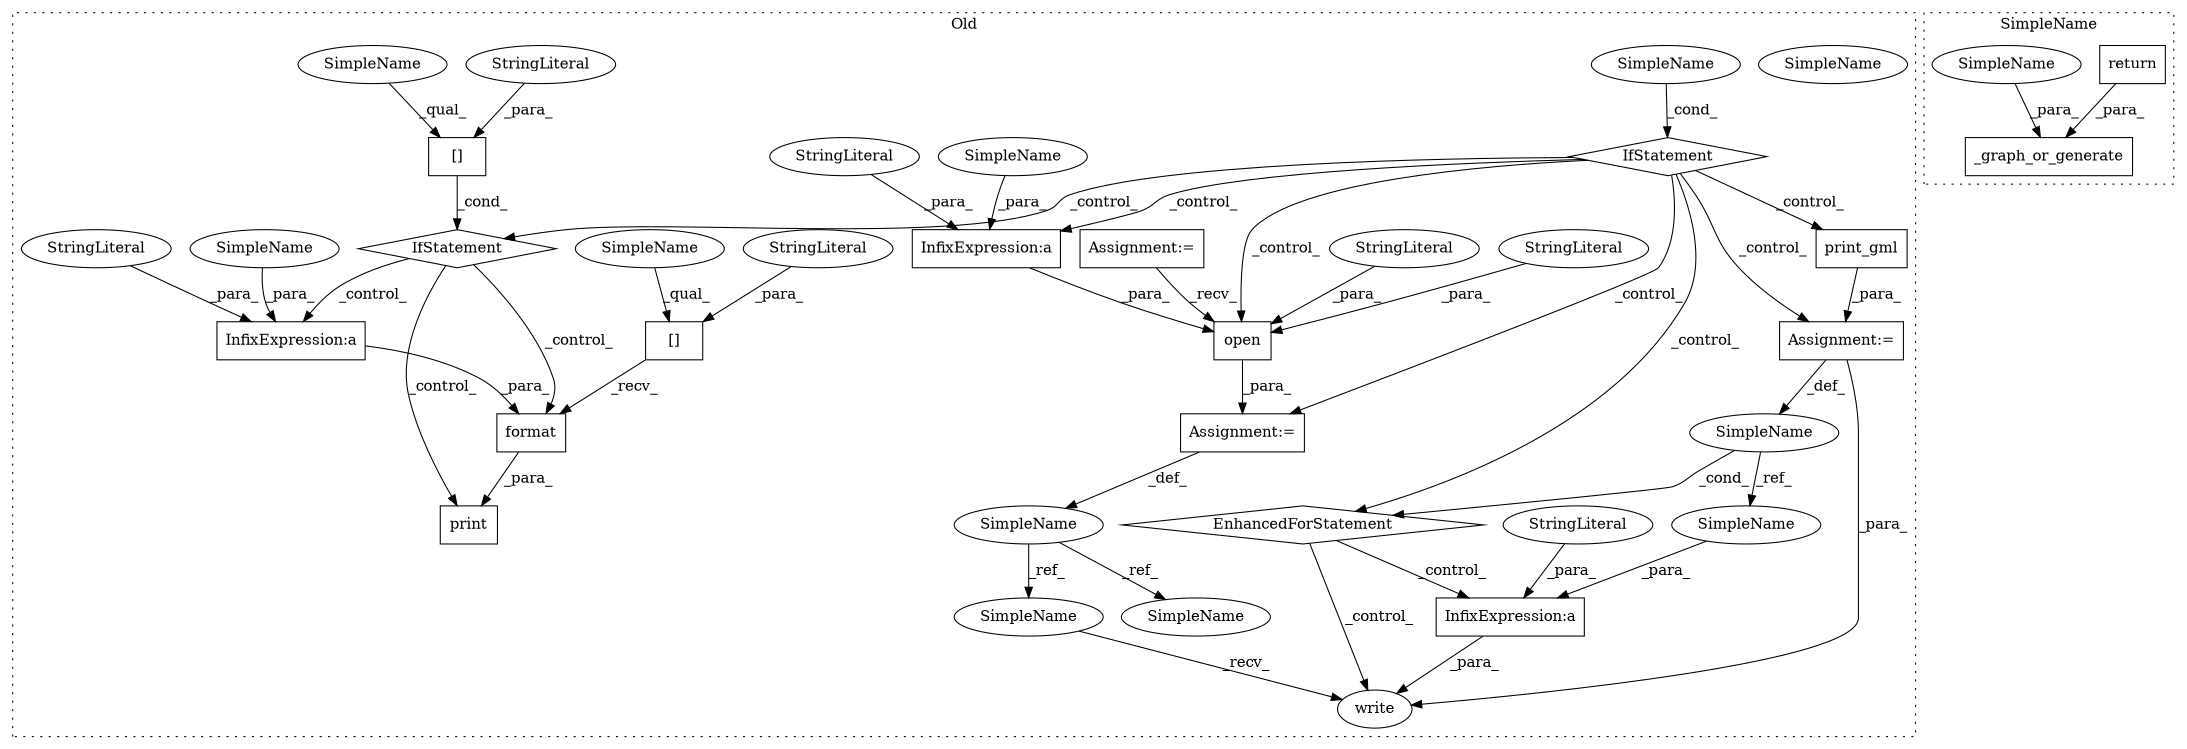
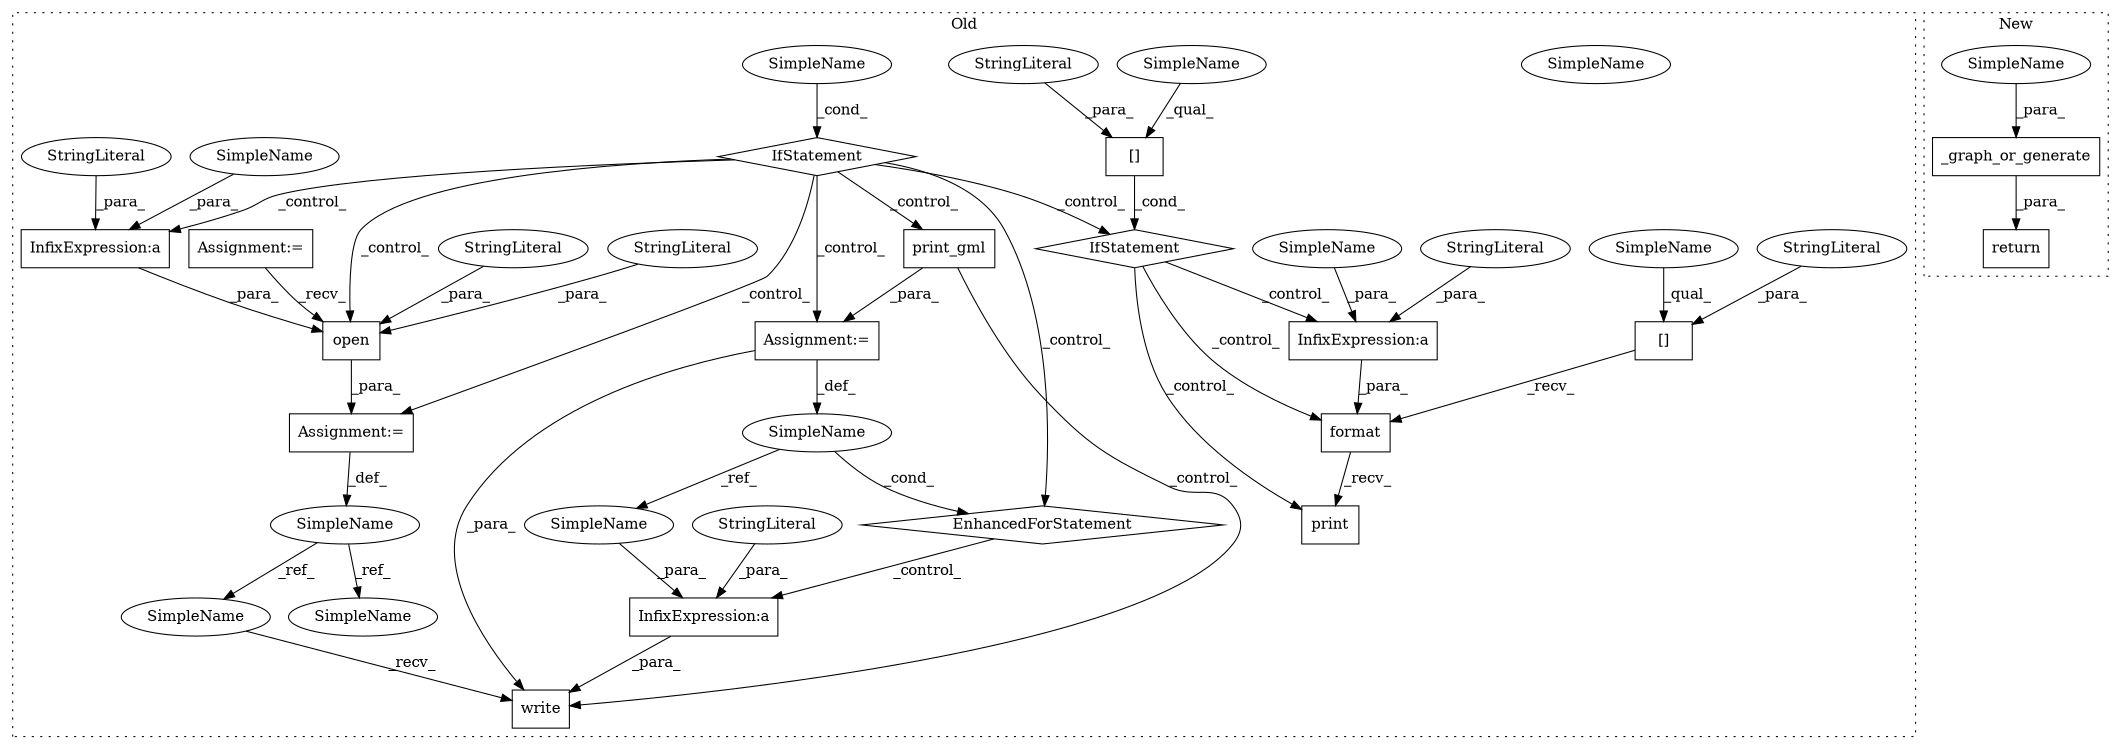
cluster "SimpleName": label "SimpleName" -> "New"
edge "return" -> "_graph_or_generate": reversed
edge "format" -> "print": label "_para_" -> "_recv_"
edge "EnhancedForStatement" -> "write": now "print_gml" -> "write"
node "write": shape ellipse -> box
